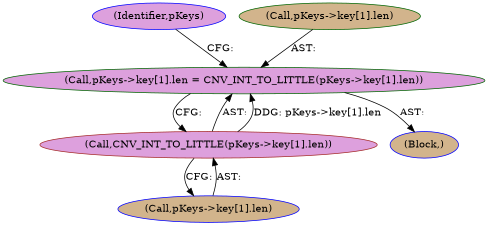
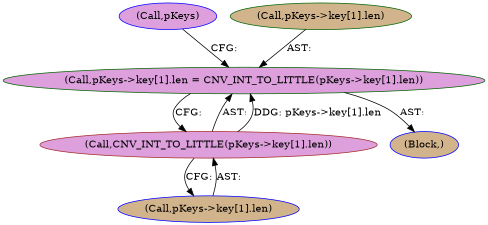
node "(Identifier,pKeys)": label "(Identifier,pKeys)" -> "(Call,pKeys)"
